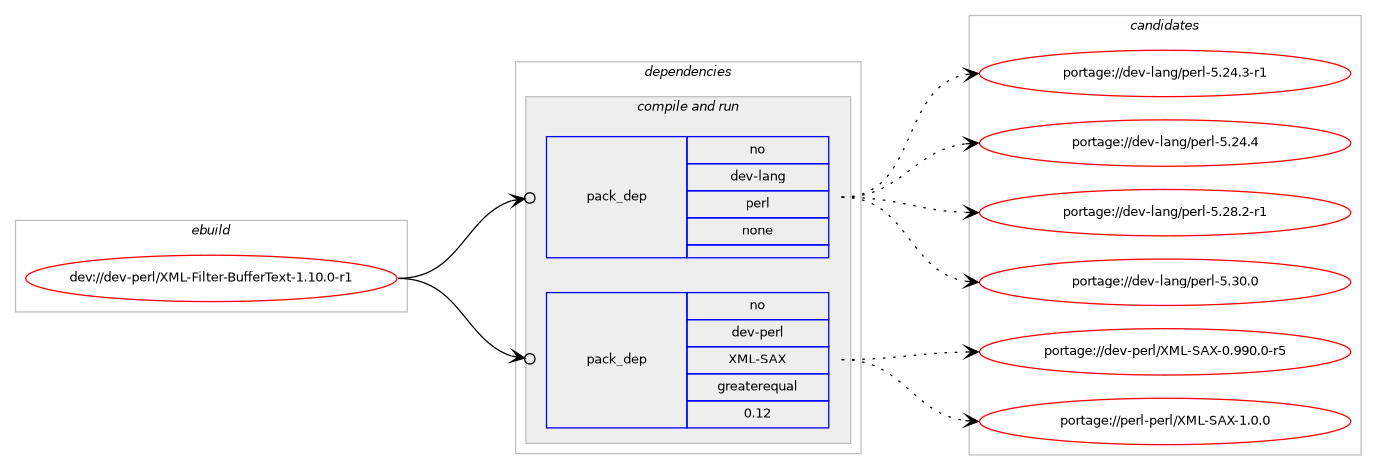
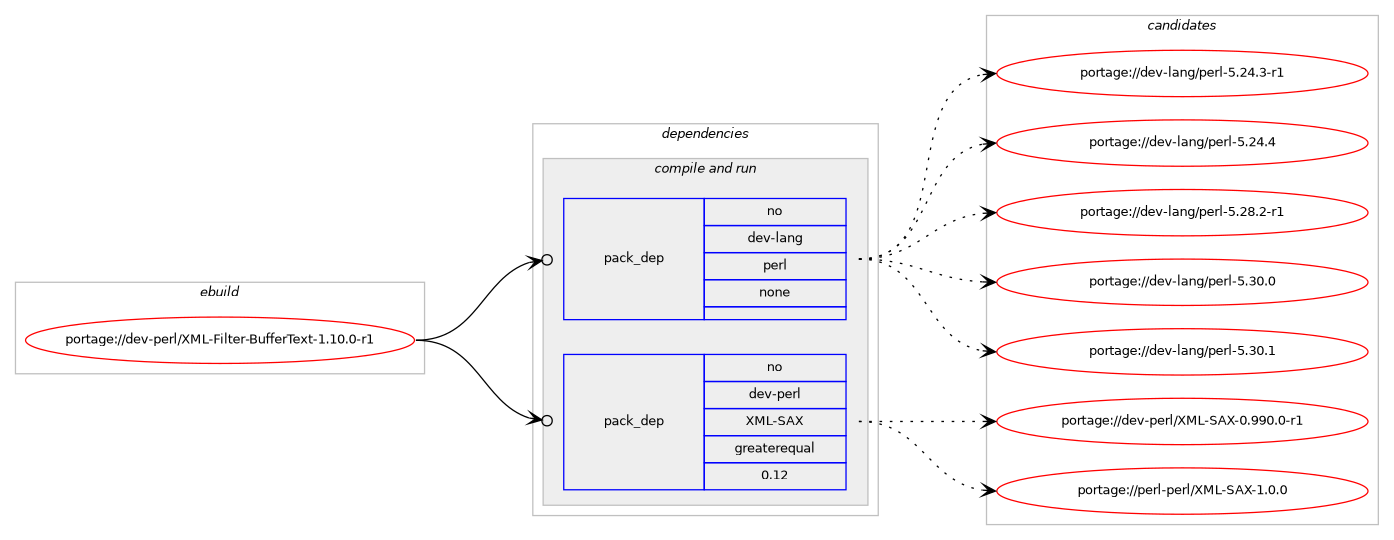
node "dev://dev-perl/XML-Filter-BufferText-1.10.0-r1": label "dev://dev-perl/XML-Filter-BufferText-1.10.0-r1" -> "portage://dev-perl/XML-Filter-BufferText-1.10.0-r1"
node "portage://dev-perl/XML-SAX-0.990.0-r5": label "portage://dev-perl/XML-SAX-0.990.0-r5" -> "portage://dev-perl/XML-SAX-0.990.0-r1"
node "portage://dev-lang/perl-5.30.1": added
